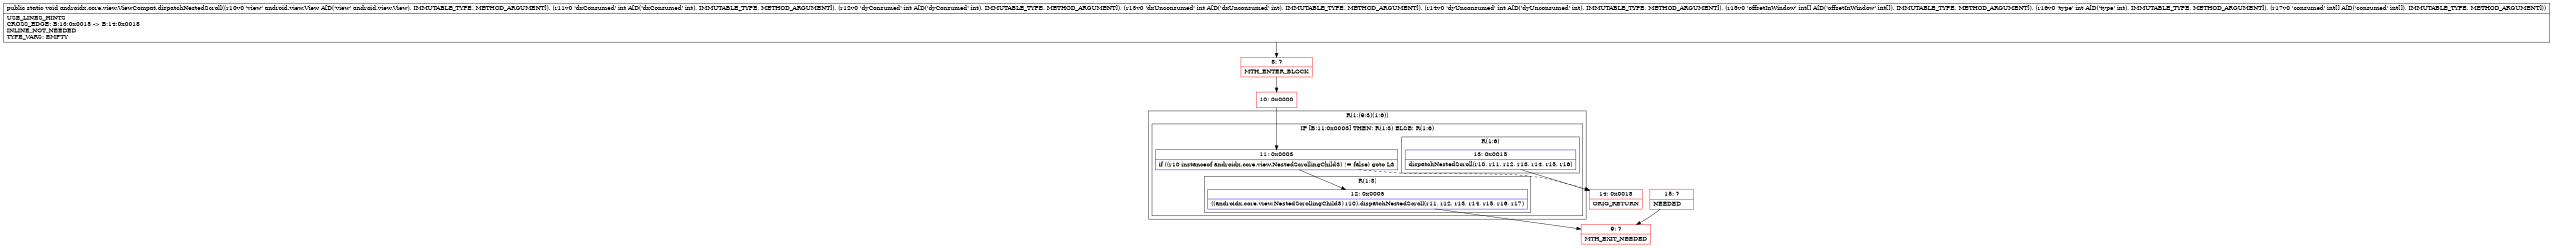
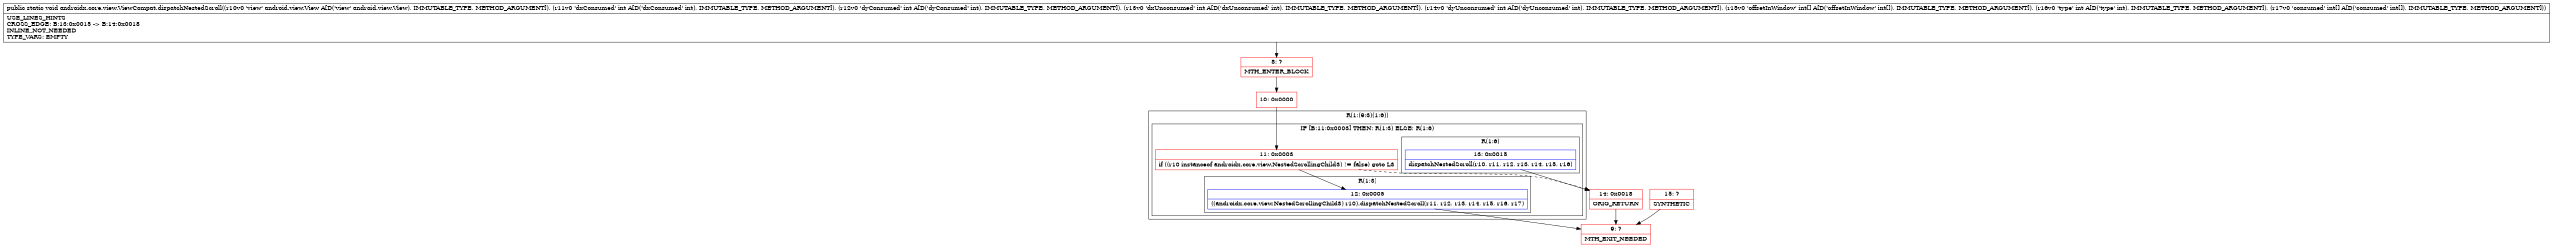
node "11: 0x0003": color blue -> red
node "15: ?": text "NEEDED" -> "SYNTHETIC"
edge "14: 0x0018" -> "9: ?": added
